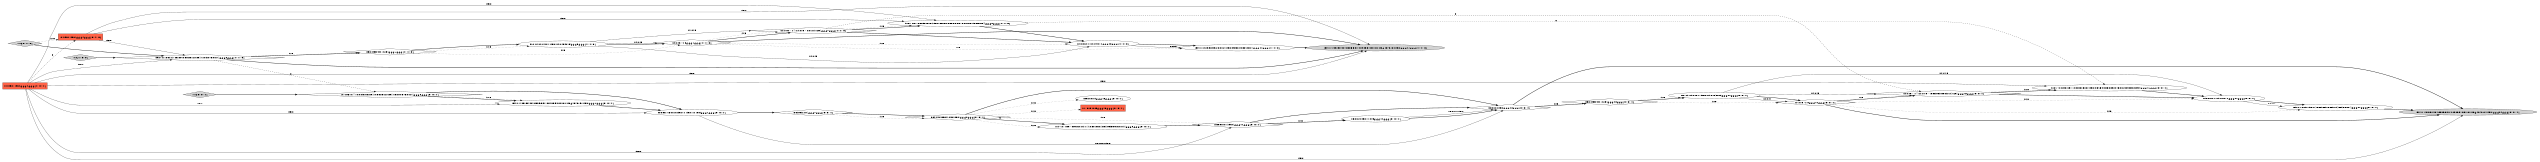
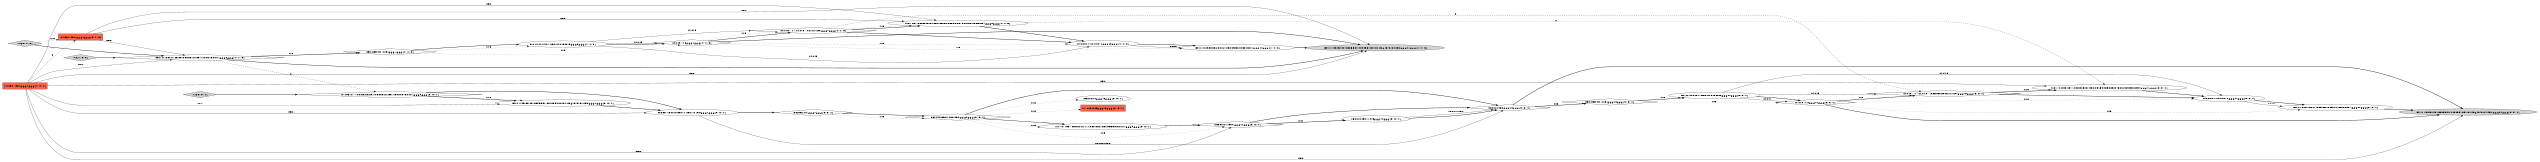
edge "node.equals(literal)@@@11@@@['0', '0', '1']" -> "root instanceof SqlBasicCall@@@8@@@['0', '0', '1']": reversed
